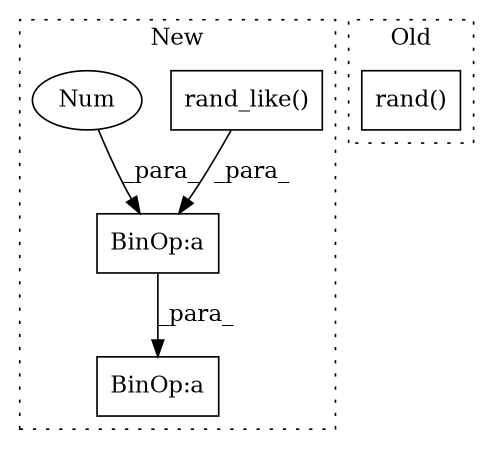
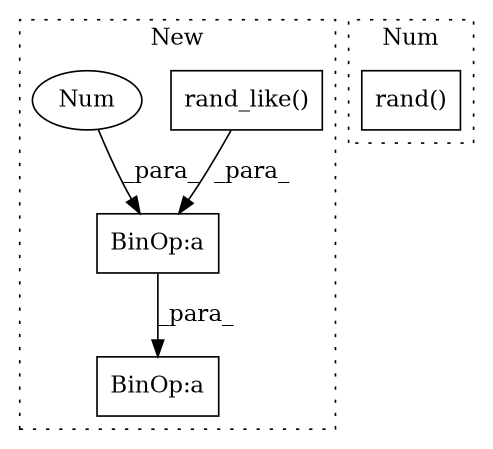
cluster "Old": label "Old" -> "Num"
